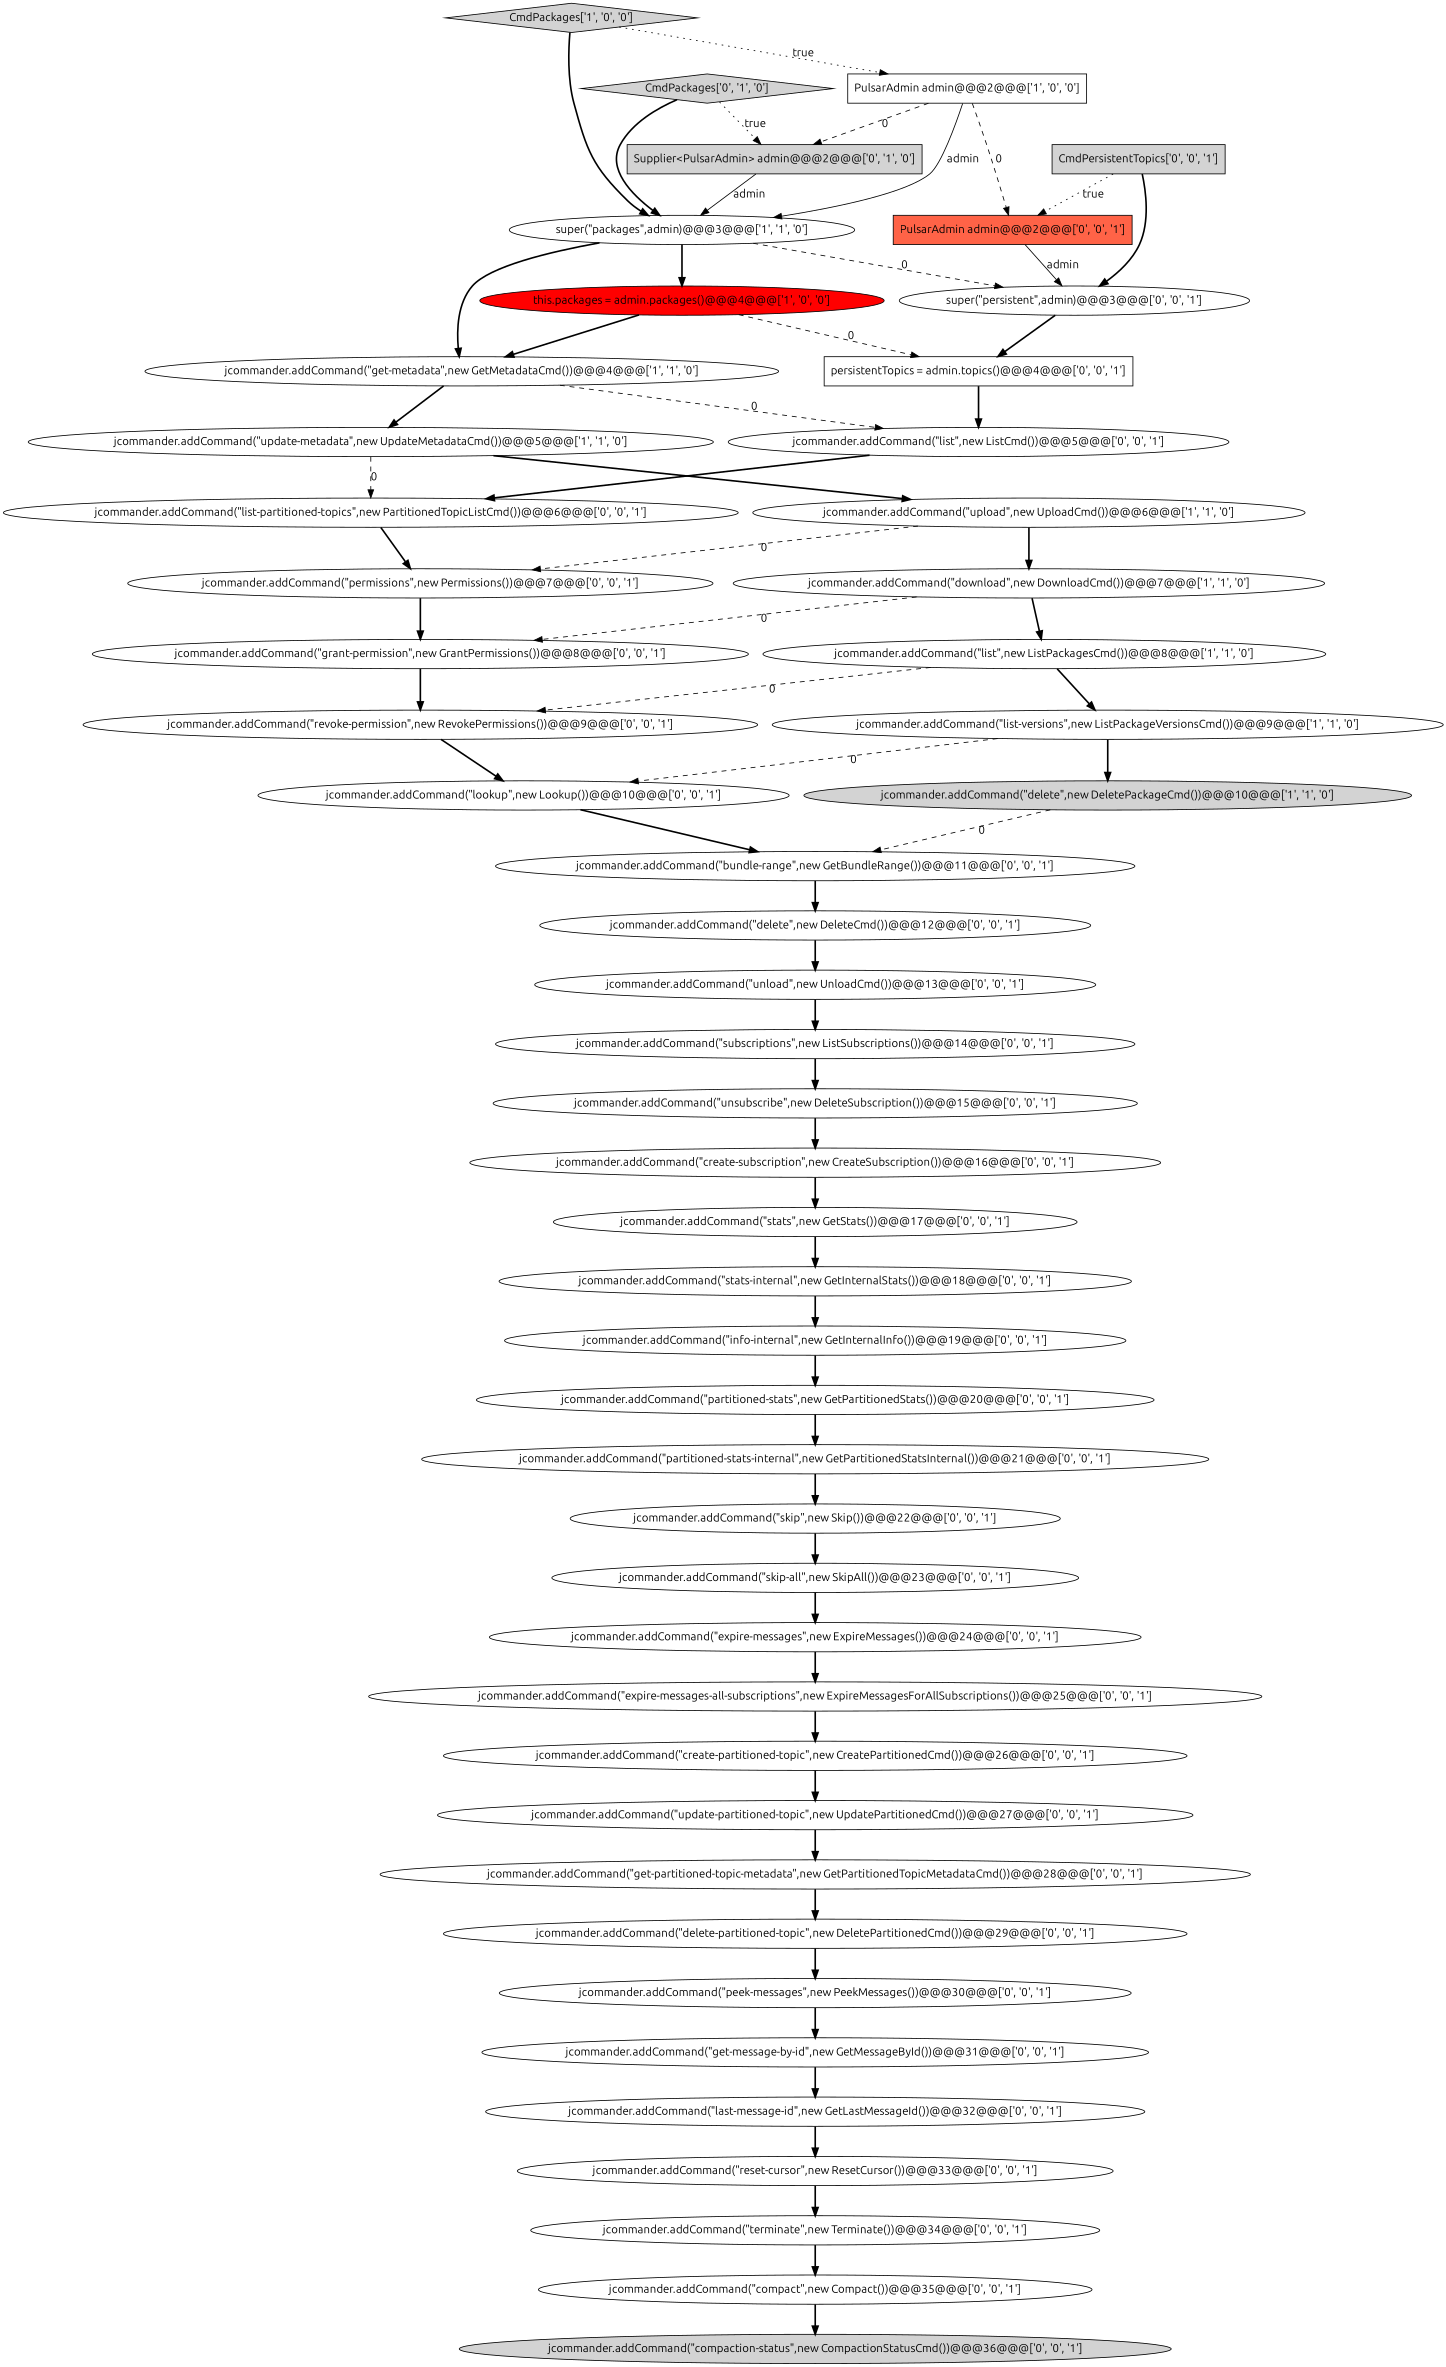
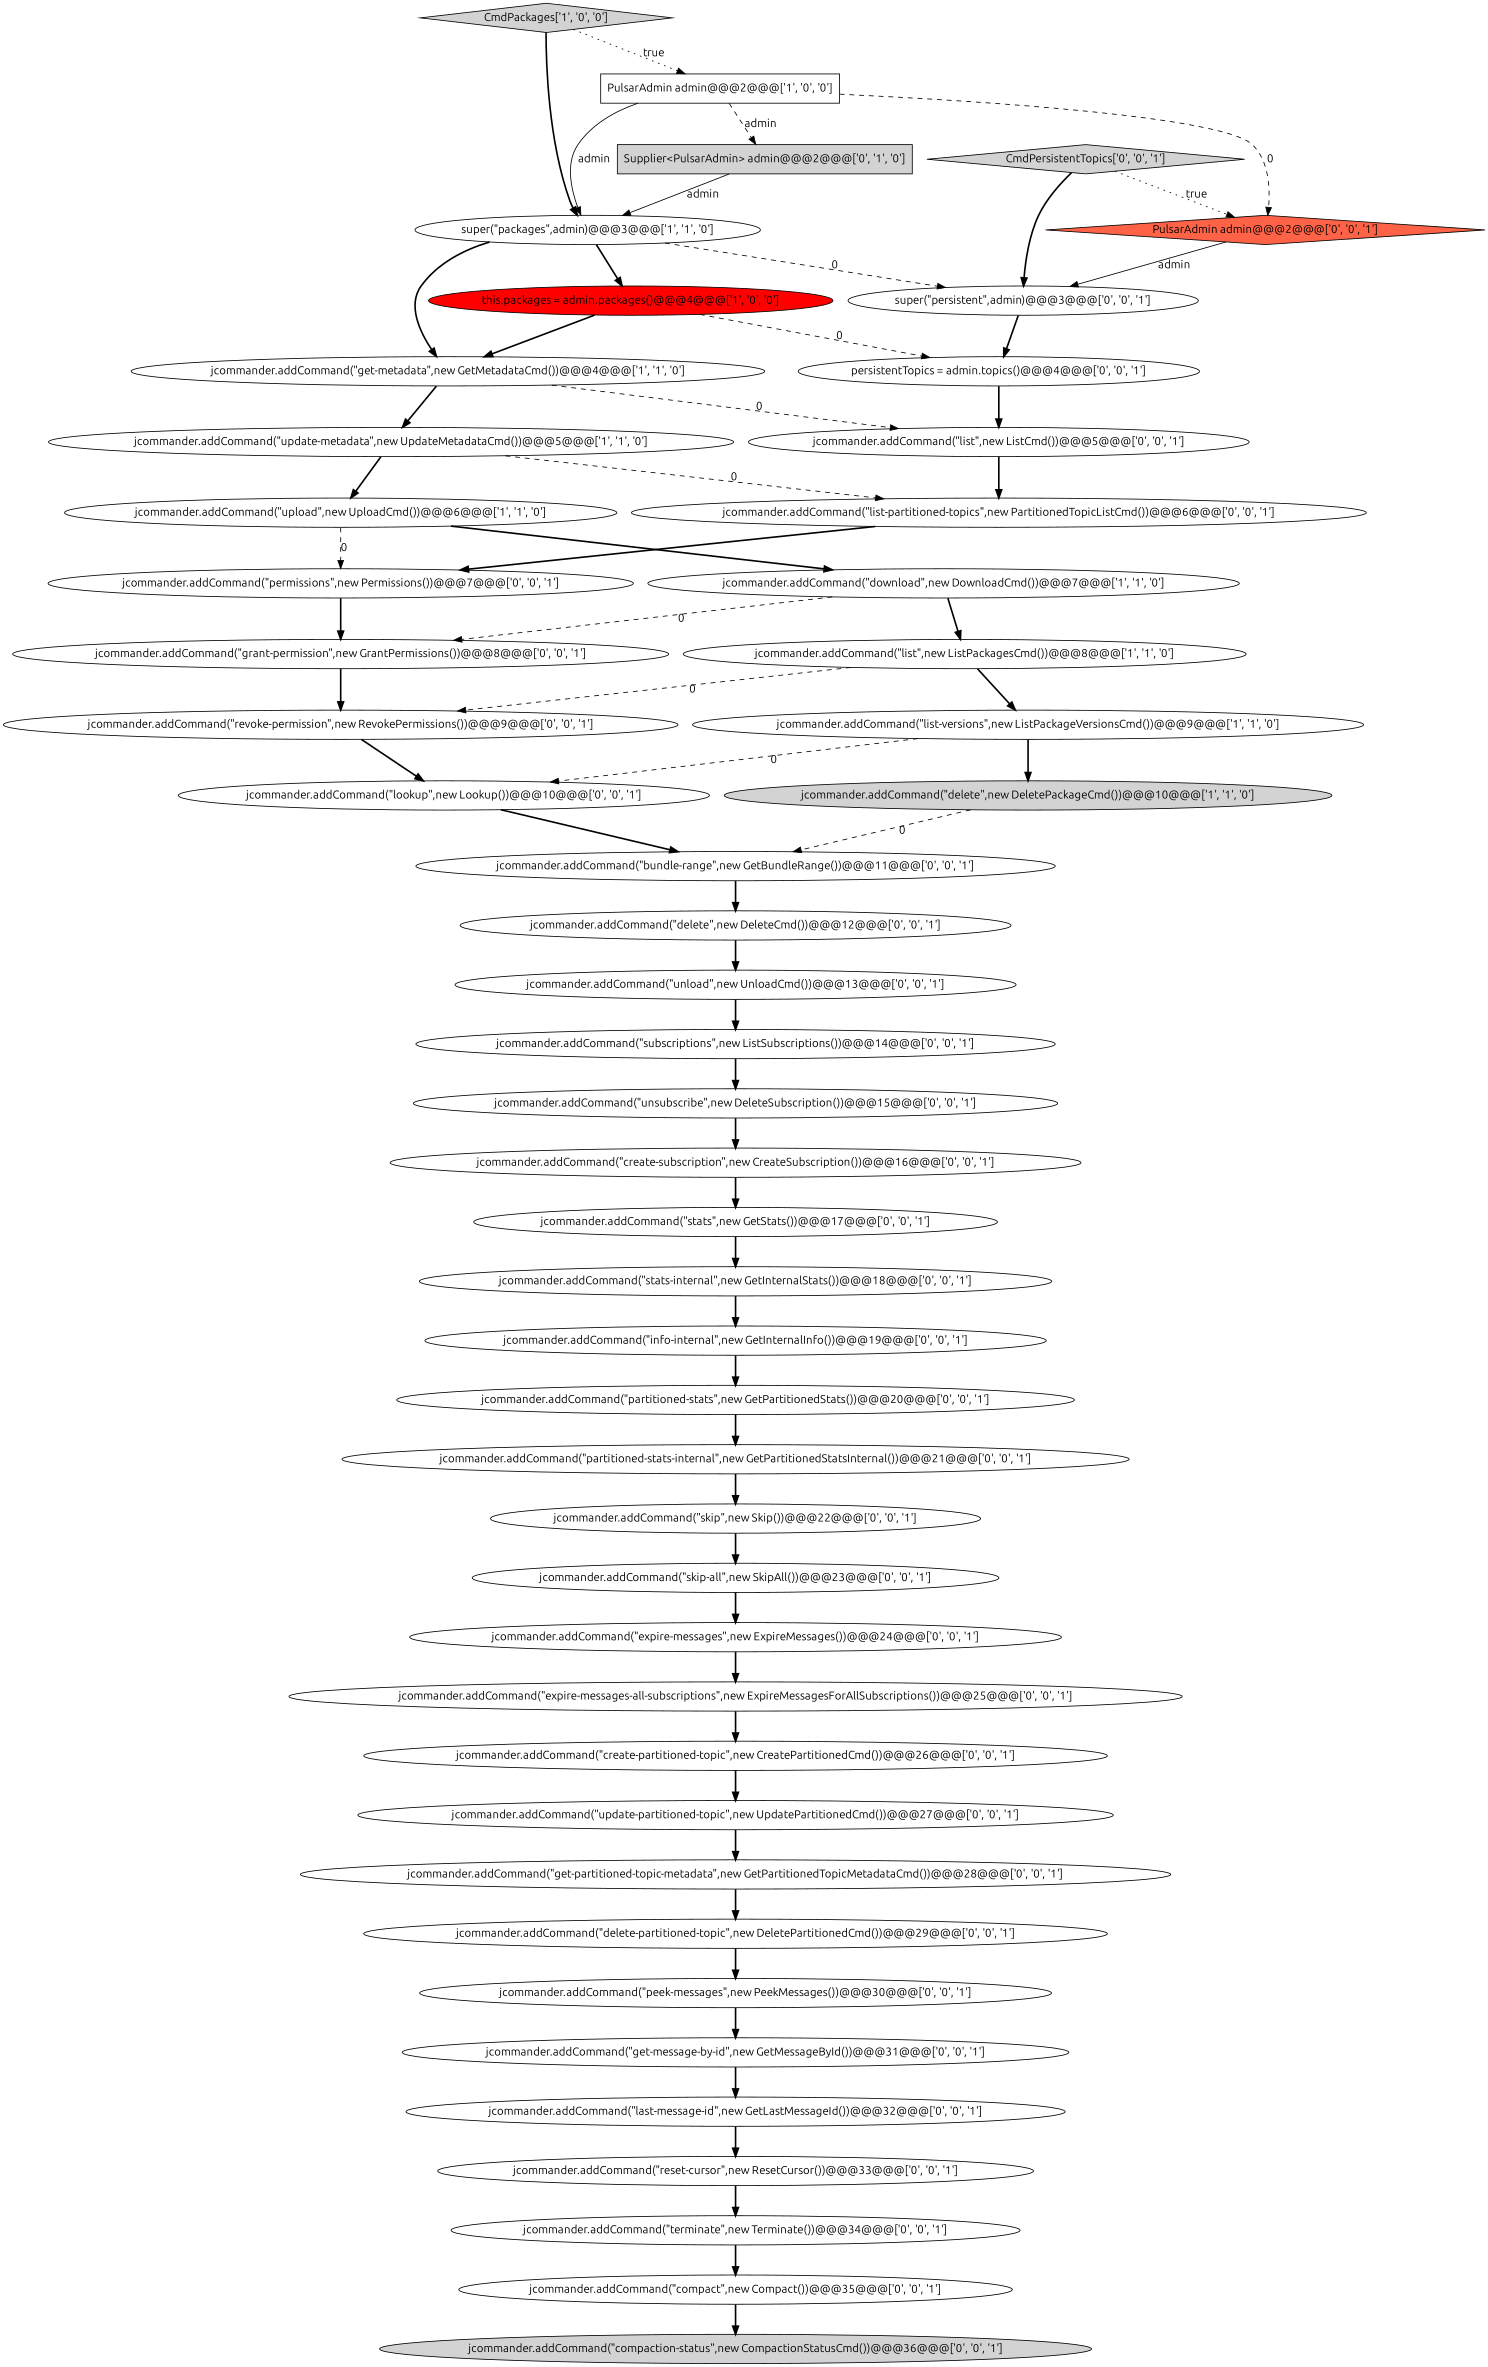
node "CmdPackages['0', '1', '0']": removed
edge "PulsarAdmin admin@@@2@@@['1', '0', '0']" -> "Supplier<PulsarAdmin> admin@@@2@@@['0', '1', '0']": label "0" -> "admin"
node "CmdPersistentTopics['0', '0', '1']": shape box -> diamond
node "PulsarAdmin admin@@@2@@@['0', '0', '1']": shape box -> diamond
node "persistentTopics = admin.topics()@@@4@@@['0', '0', '1']": shape box -> ellipse
